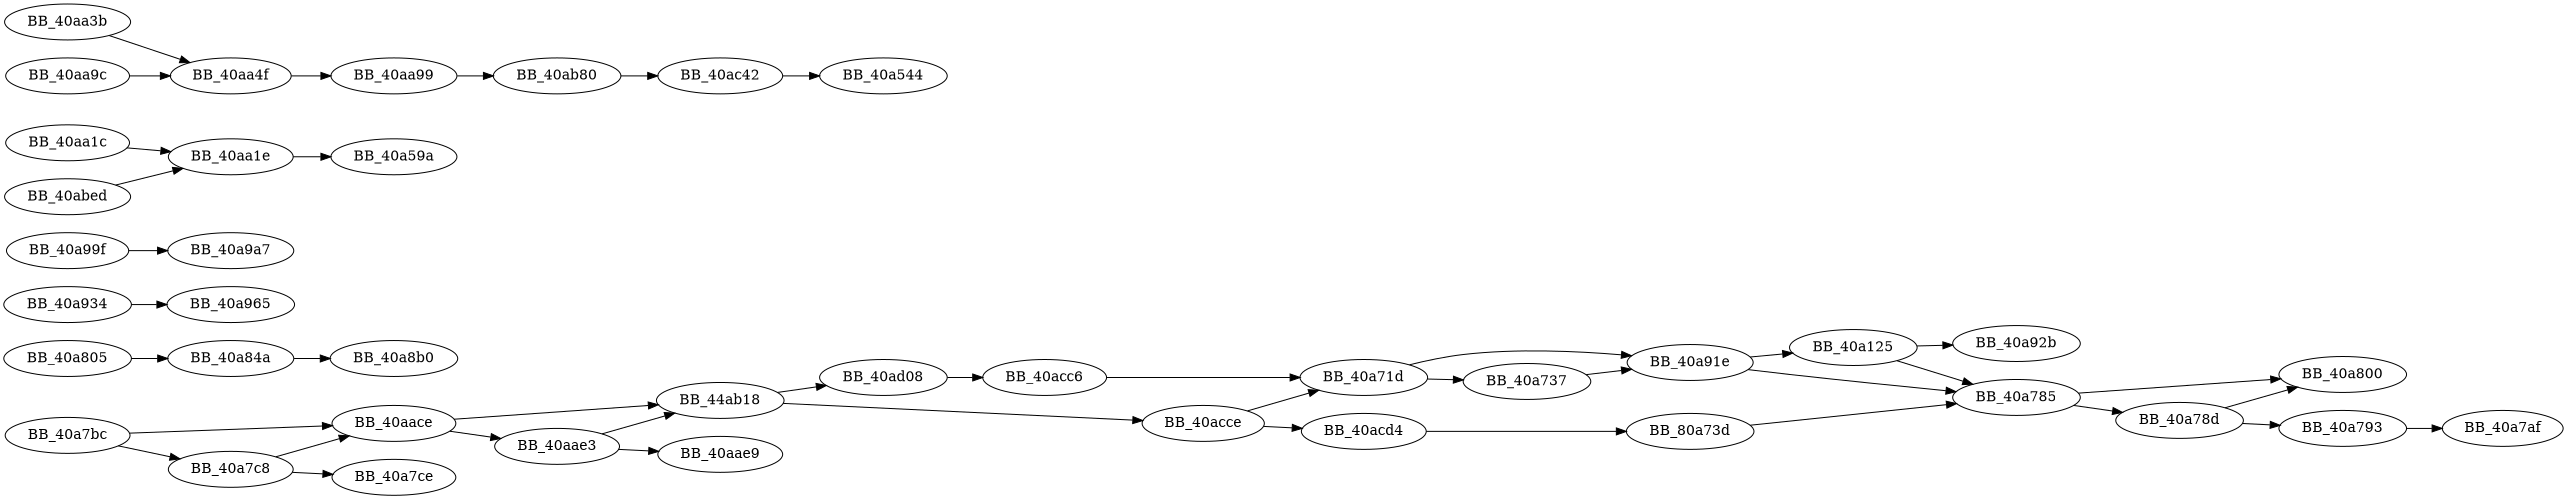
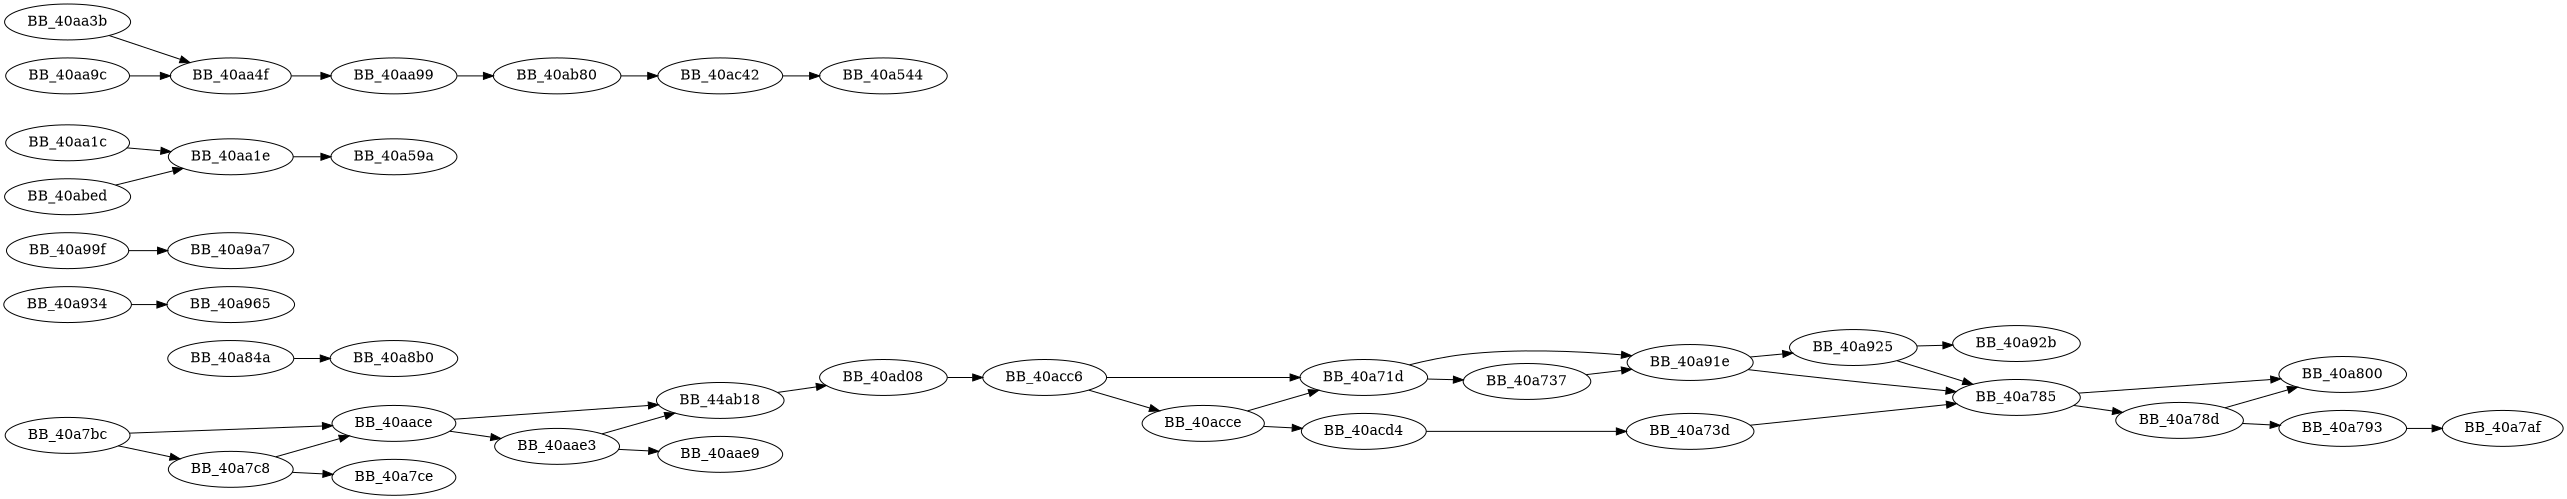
node "BB_40a125": label "BB_40a125" -> "BB_40a925"
node "BB_40a805": removed
edge "BB_44ab18" -> "BB_40acce": now "BB_40acc6" -> "BB_40acce"
node "BB_80a73d": label "BB_80a73d" -> "BB_40a73d"
